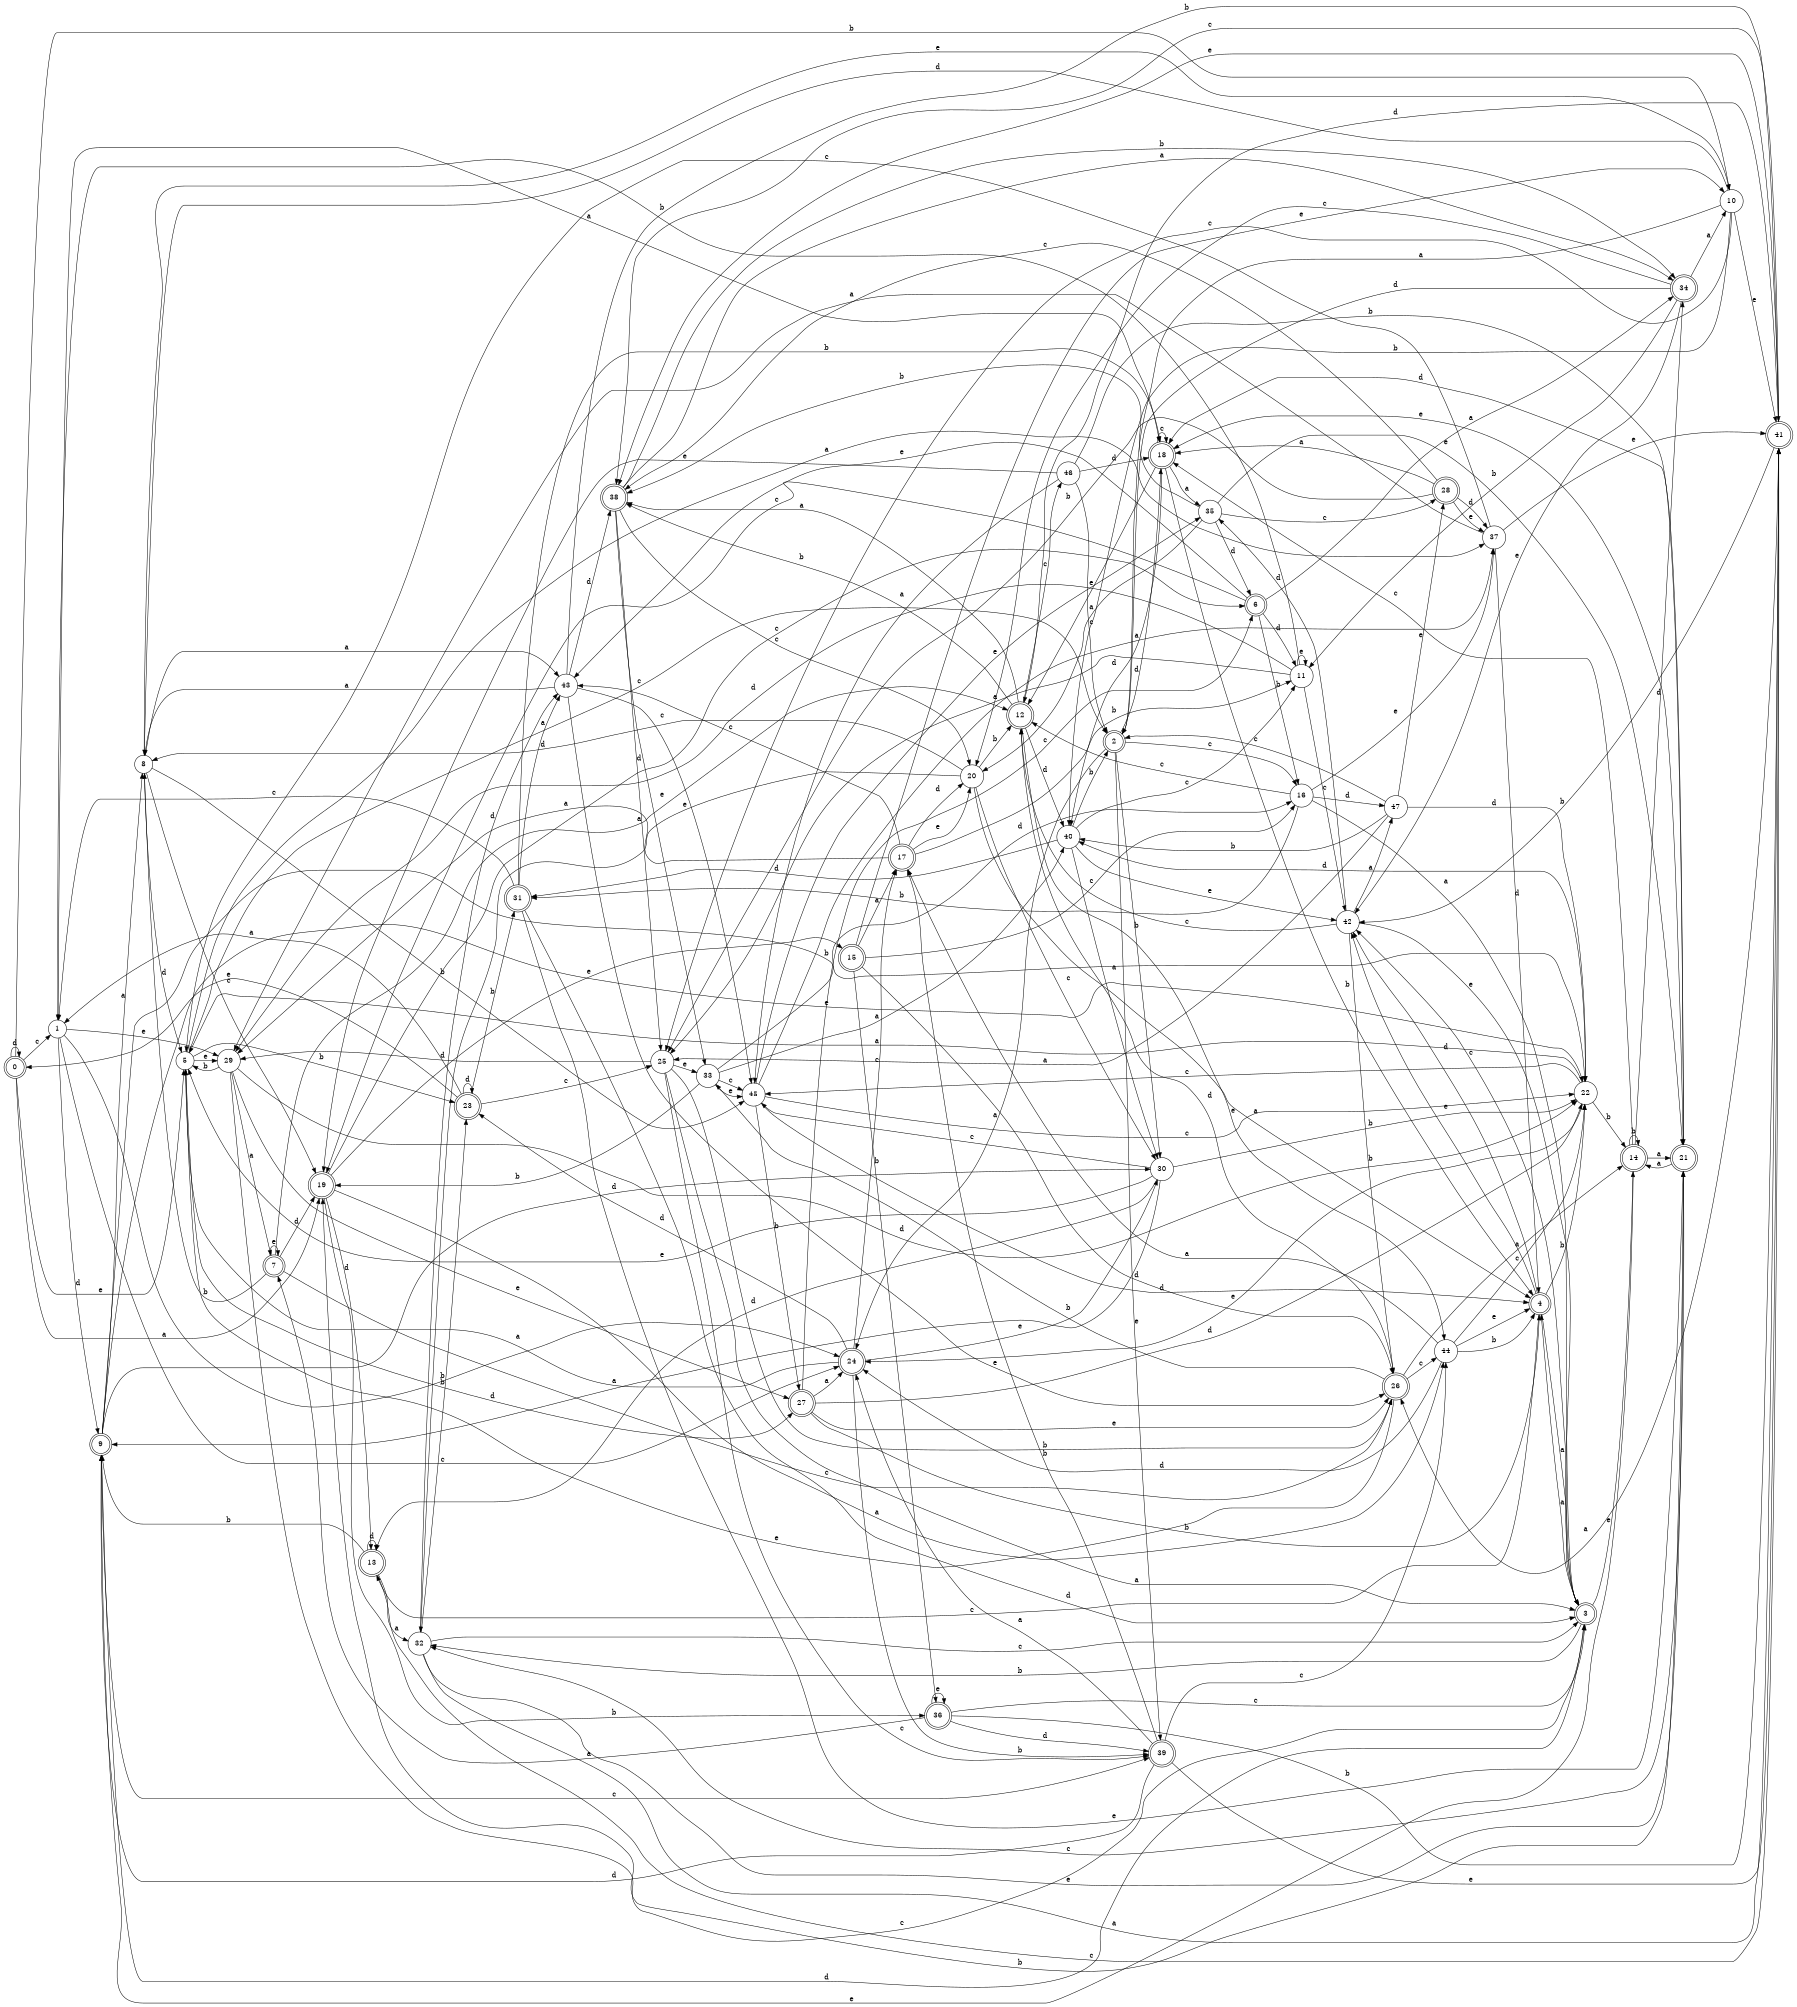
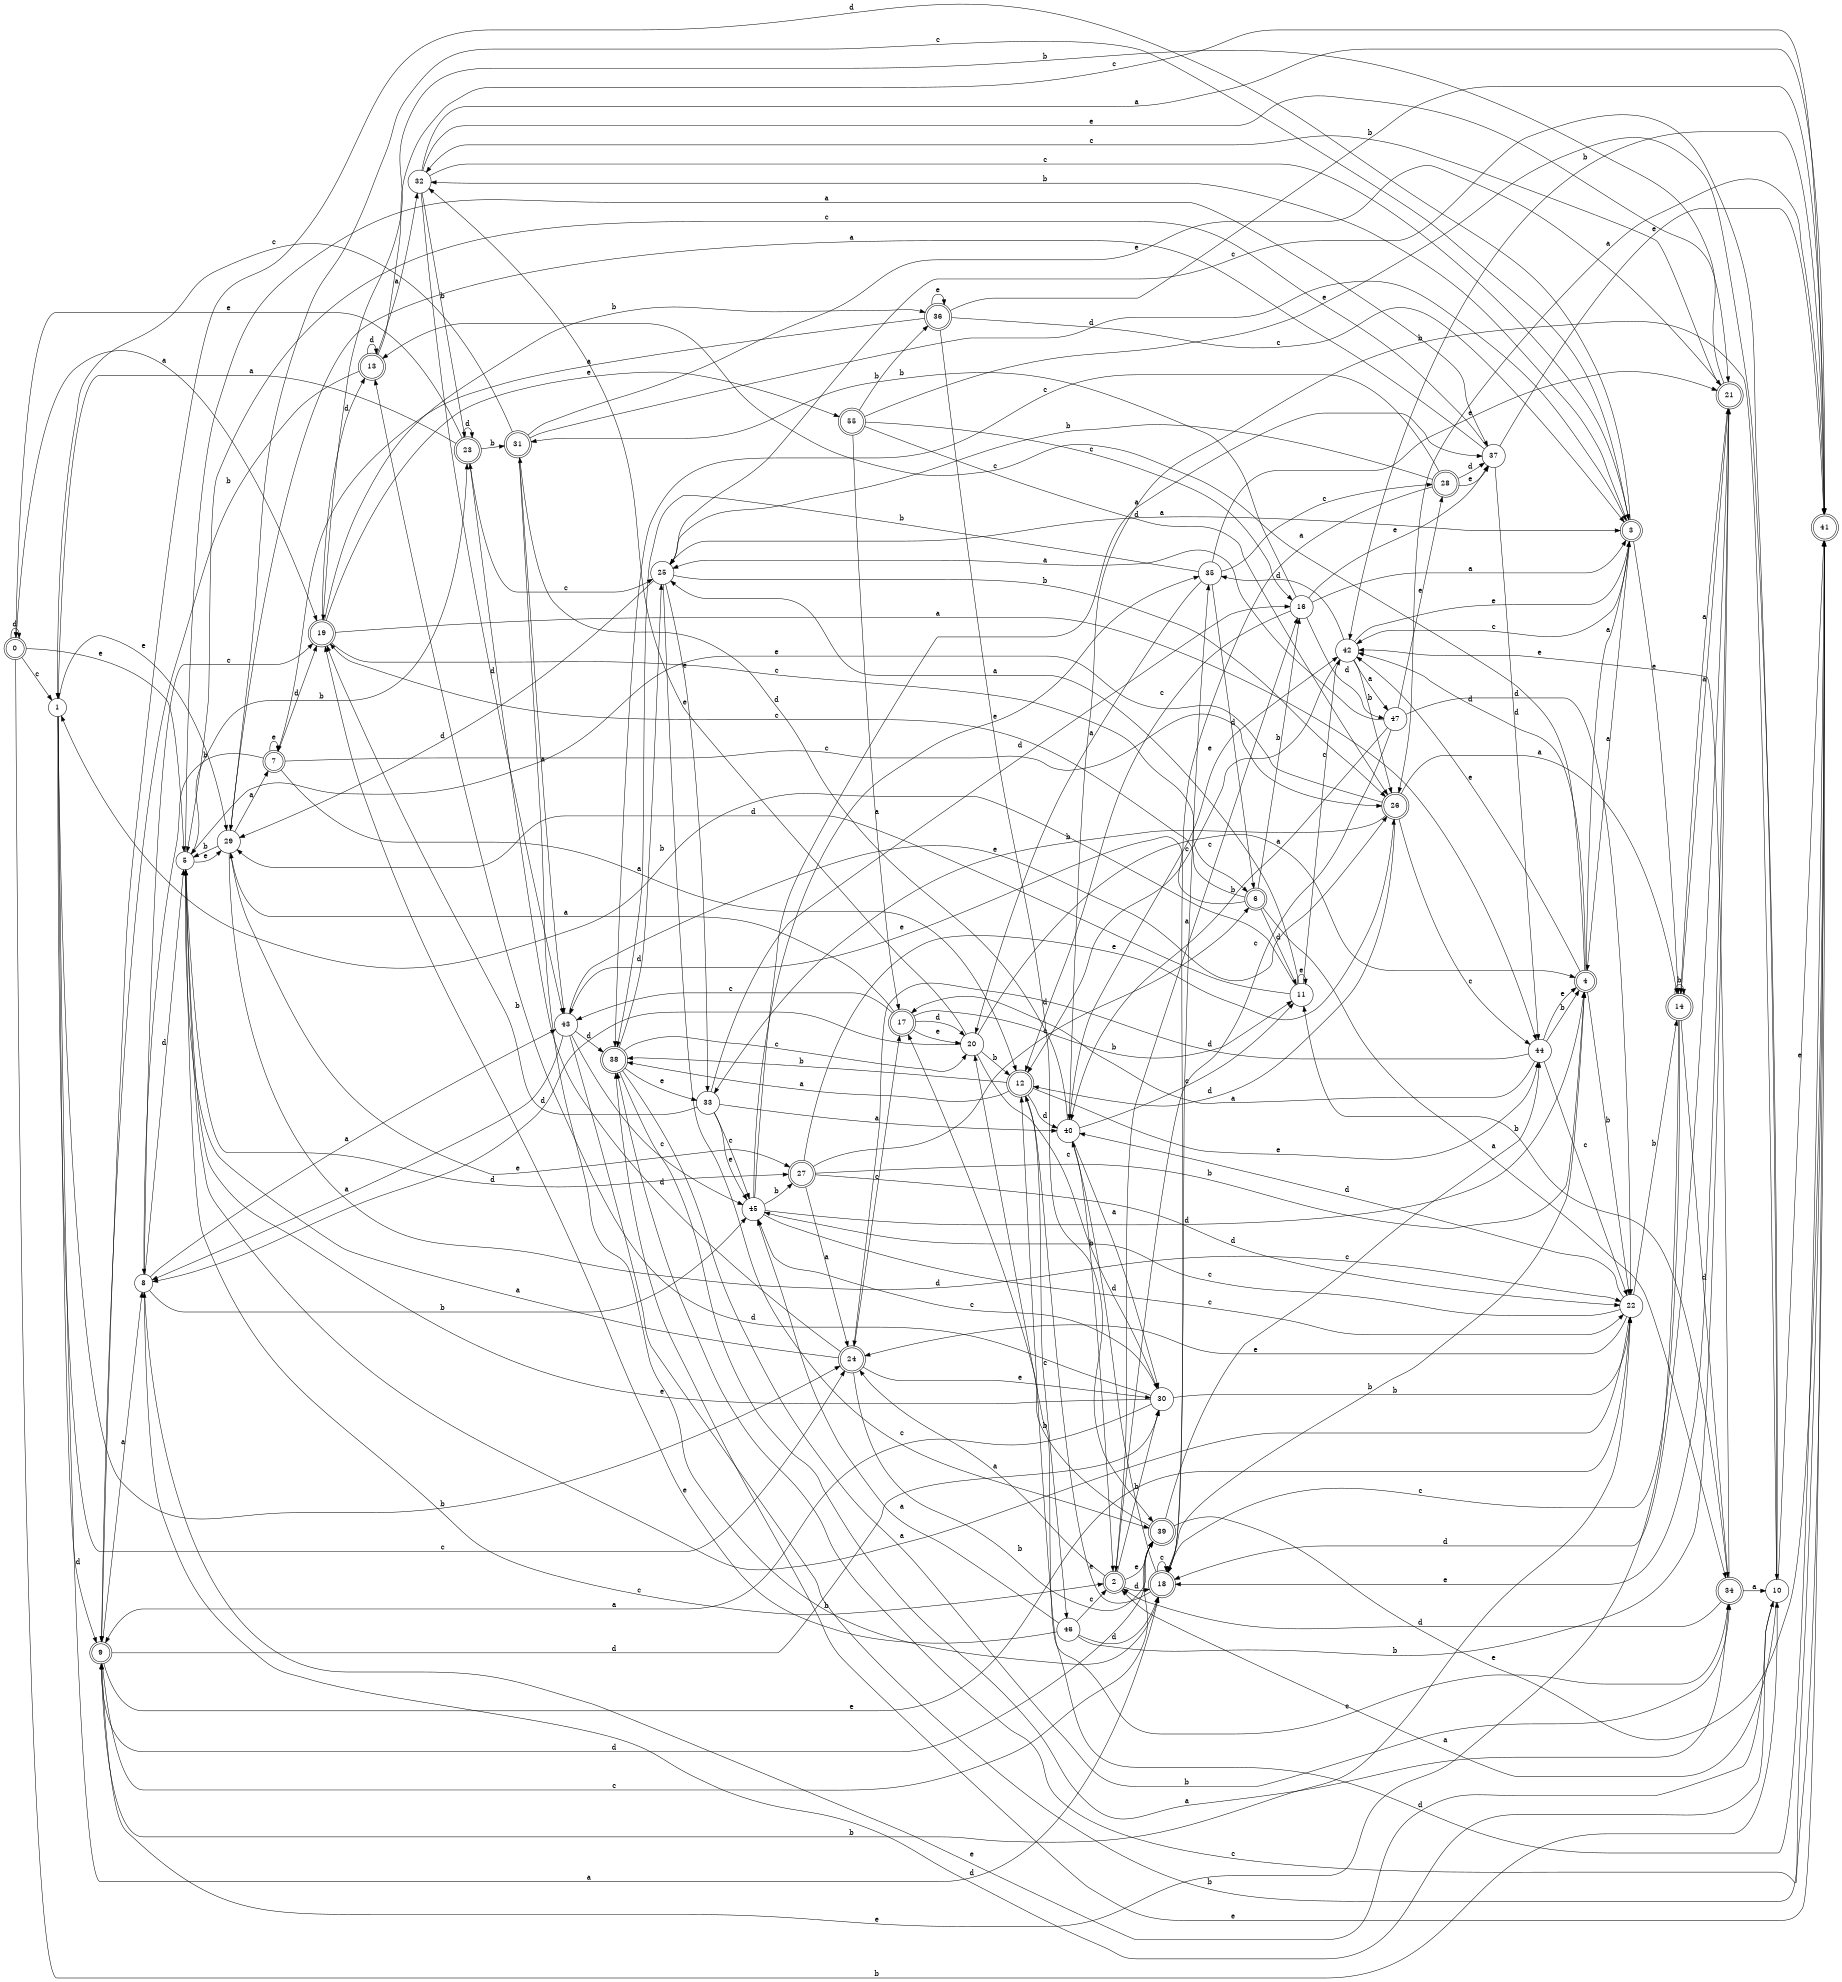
edge "37" -> "4": now "37" -> "44"
node "15": label "15" -> "55"
edge "39" -> "24": removed, label "a"
